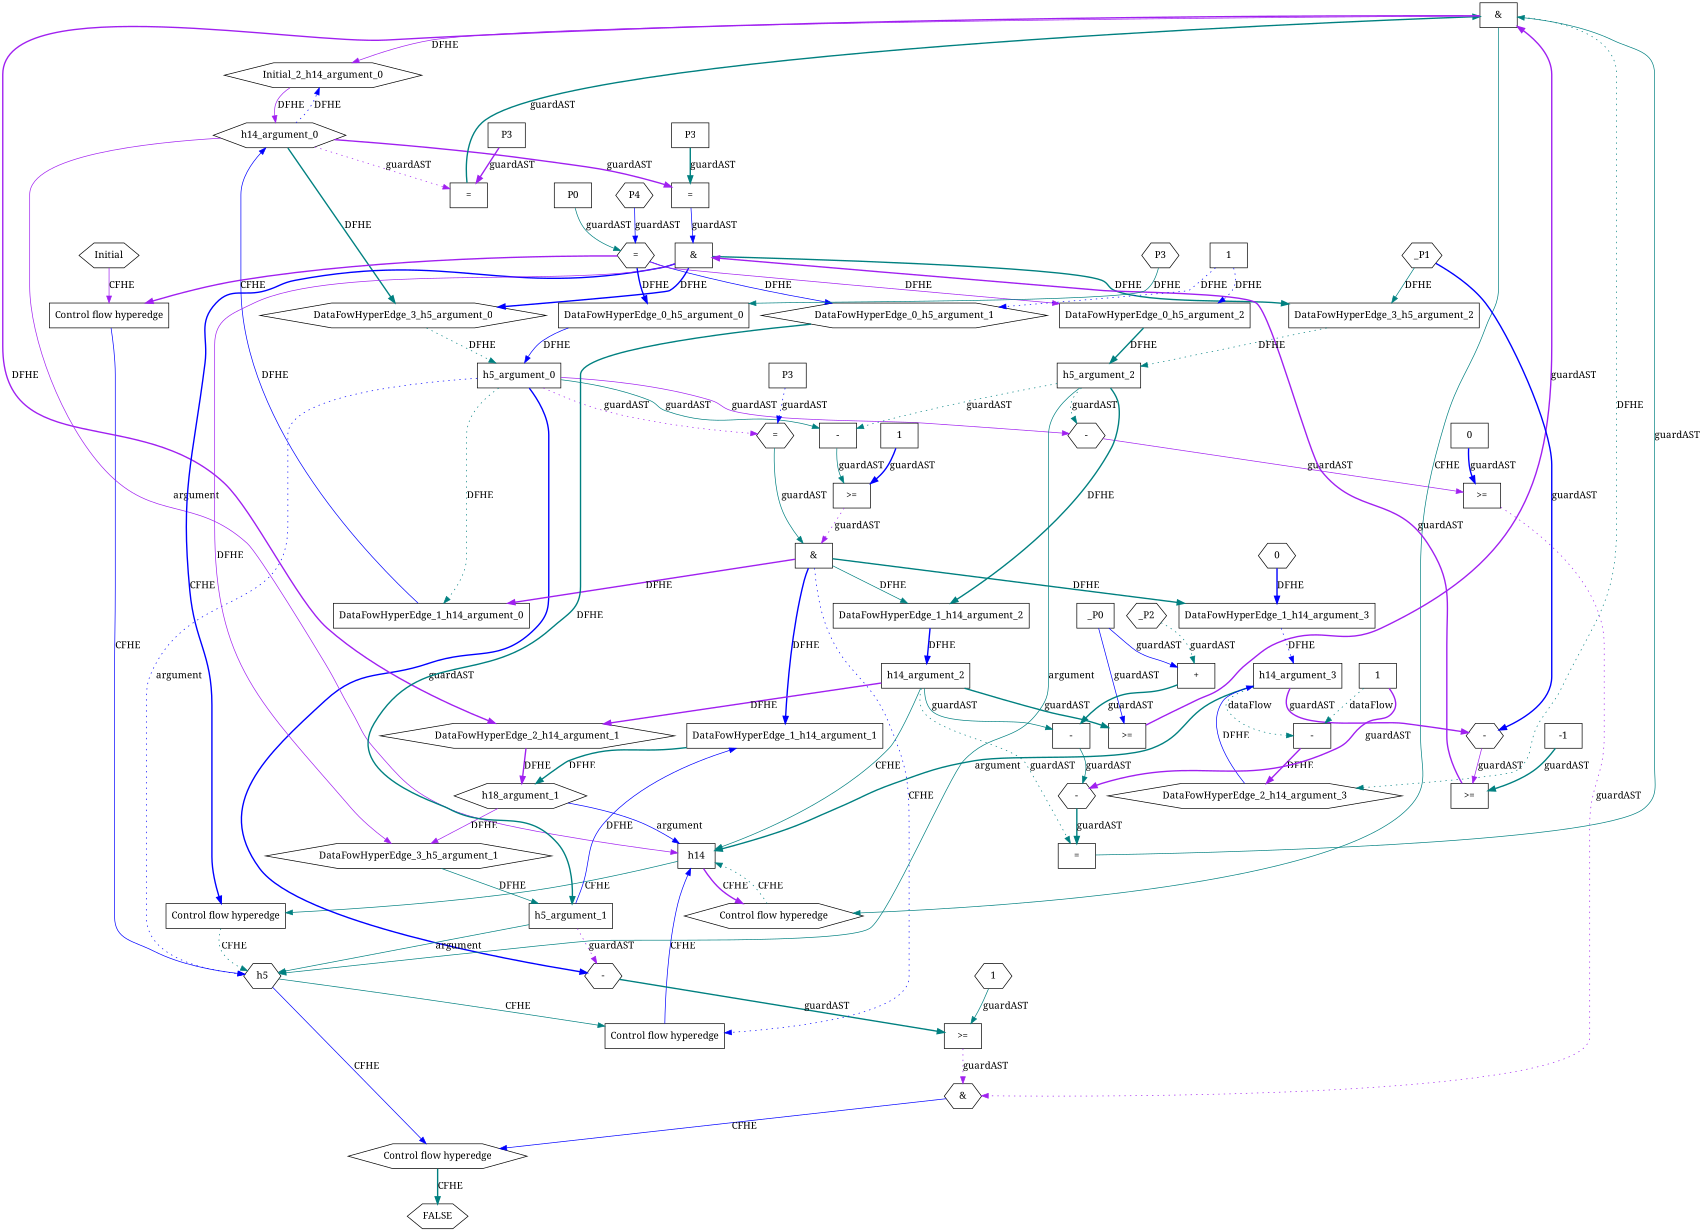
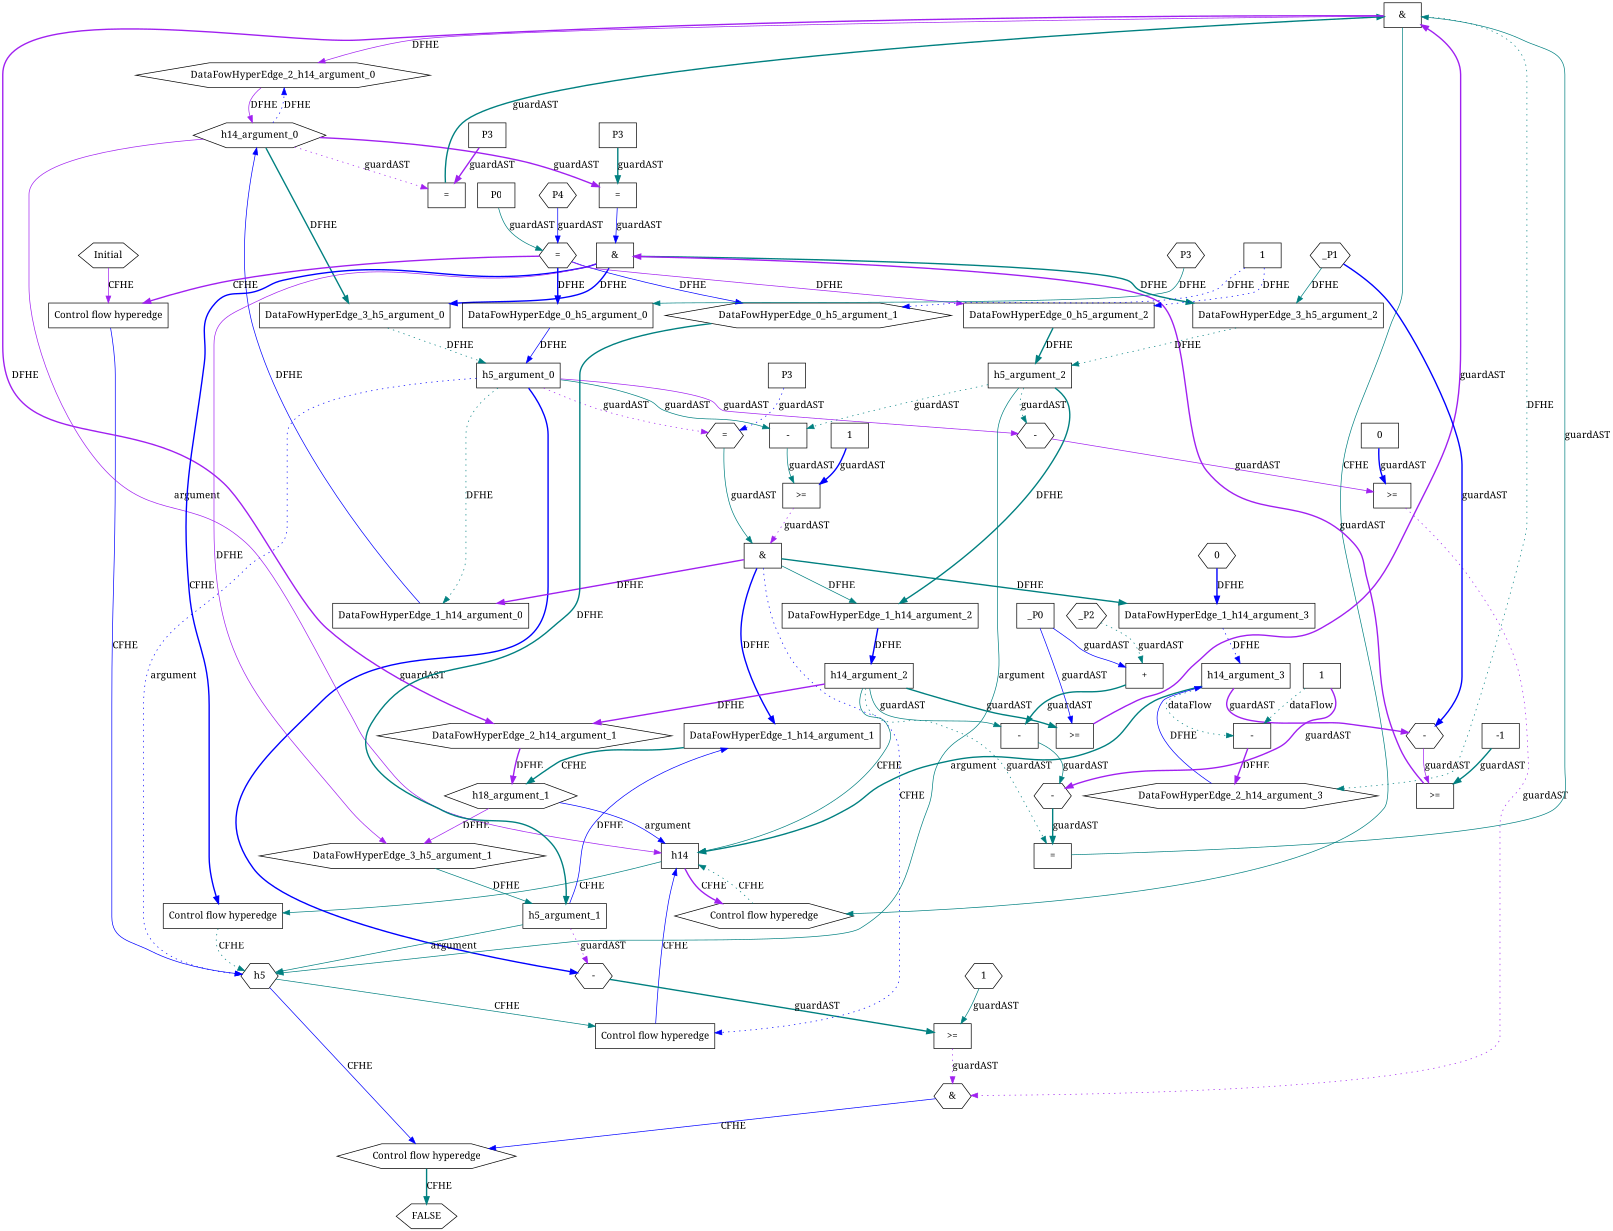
node "Initial_2_h14_argument_0": label "Initial_2_h14_argument_0" -> "DataFowHyperEdge_2_h14_argument_0"
node "DataFowHyperEdge_3_h5_argument_0": shape hexagon -> box
edge "DataFowHyperEdge_1_h14_argument_1" -> "h18_argument_1": label "DFHE" -> "CFHE"
